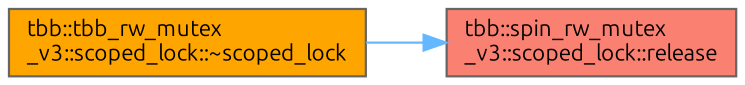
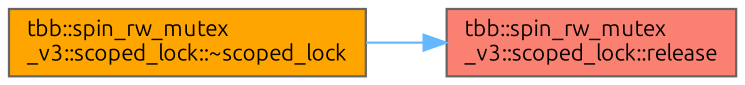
node "tbb::tbb_rw_mutex _v3::scoped_lock::~scoped_lock": label "tbb::tbb_rw_mutex _v3::scoped_lock::~scoped_lock" -> "tbb::spin_rw_mutex _v3::scoped_lock::~scoped_lock"
